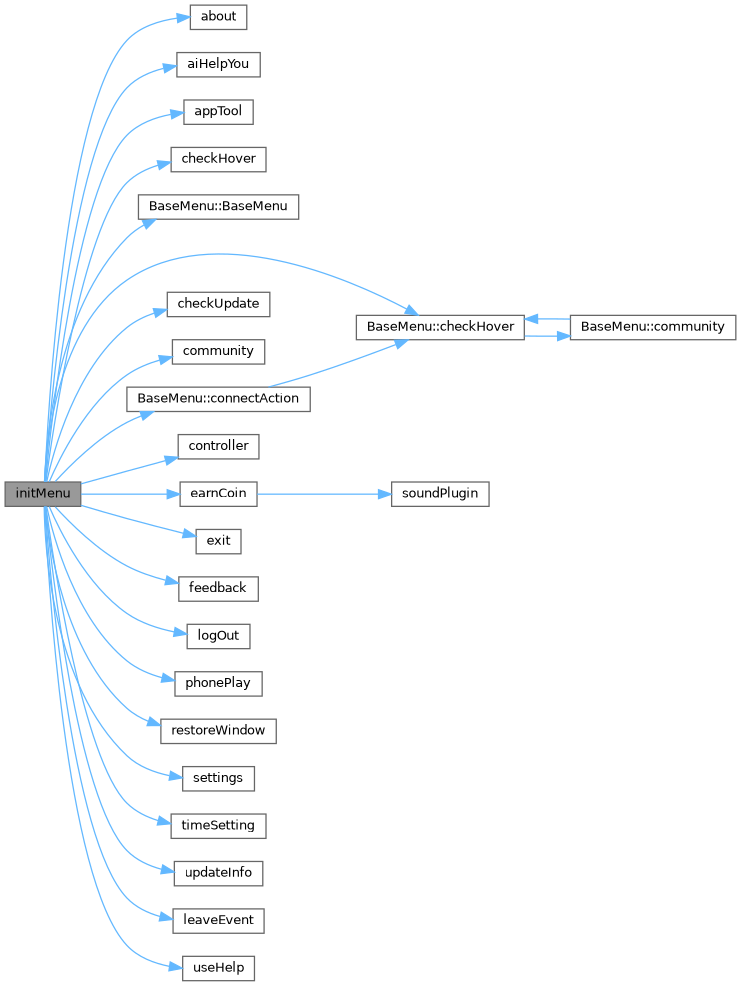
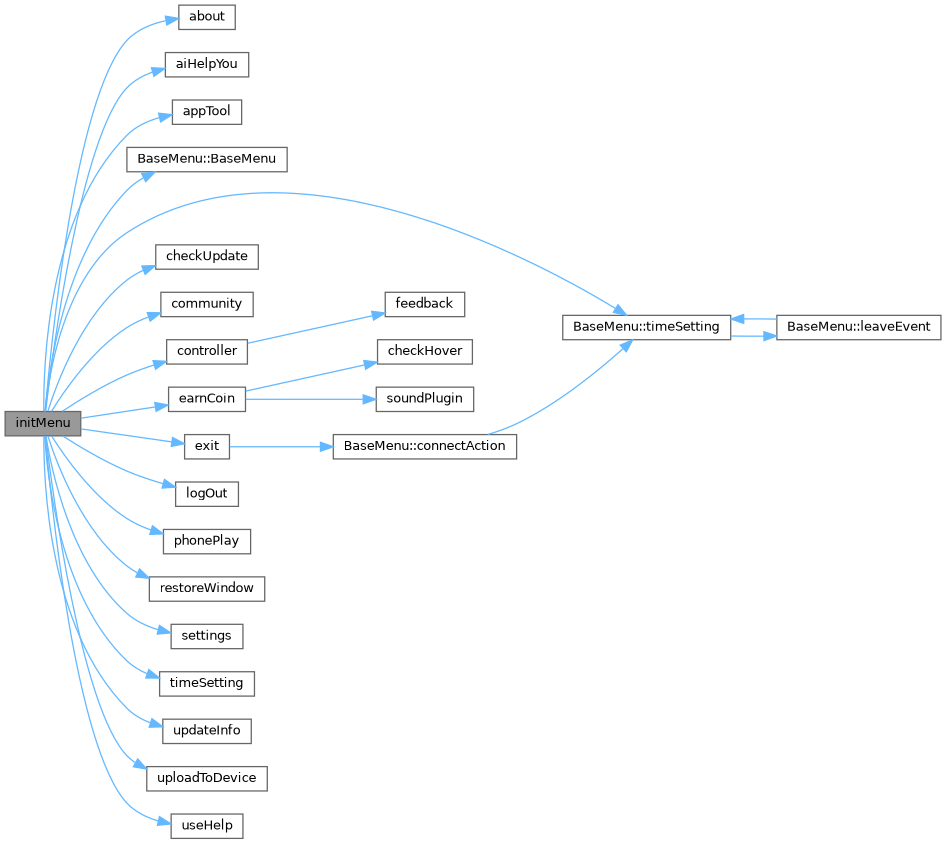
edge "initMenu" -> "checkHover": now "earnCoin" -> "checkHover"
node "BaseMenu::checkHover": label "BaseMenu::checkHover" -> "BaseMenu::timeSetting"
node "BaseMenu::community": label "BaseMenu::community" -> "BaseMenu::leaveEvent"
edge "initMenu" -> "BaseMenu::connectAction": now "exit" -> "BaseMenu::connectAction"
edge "initMenu" -> "feedback": now "controller" -> "feedback"
node "leaveEvent": label "leaveEvent" -> "uploadToDevice"
